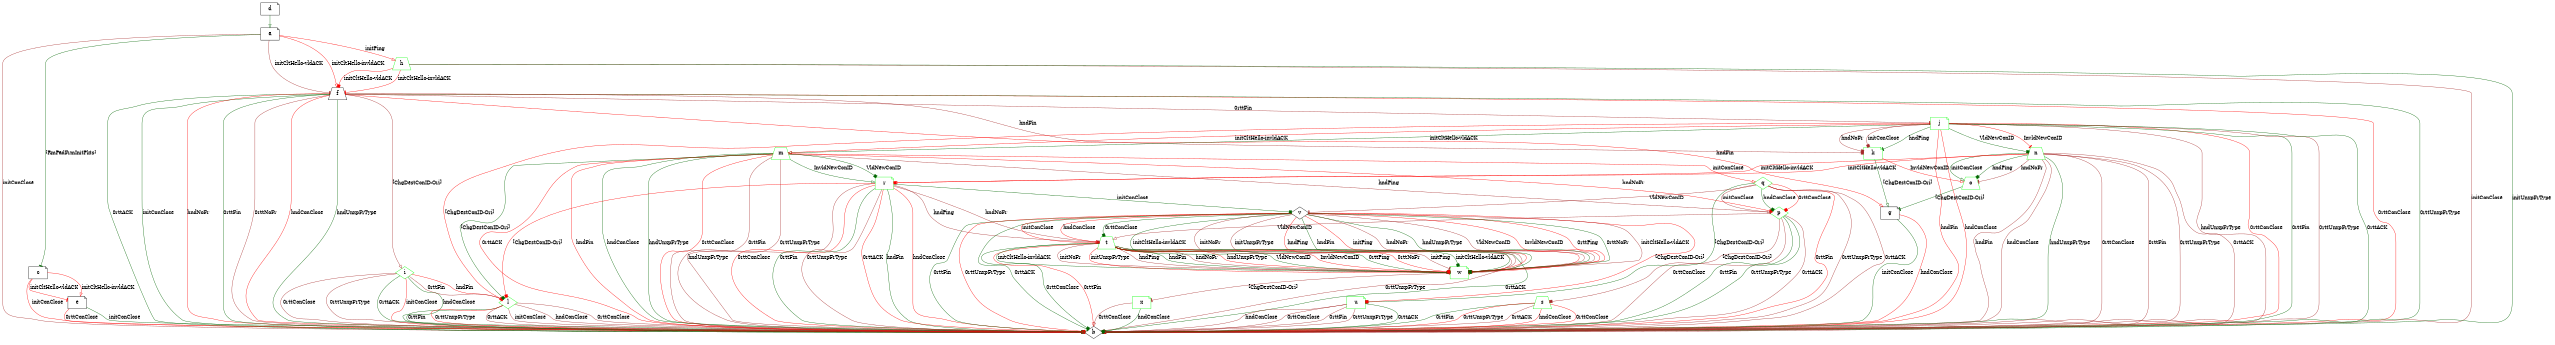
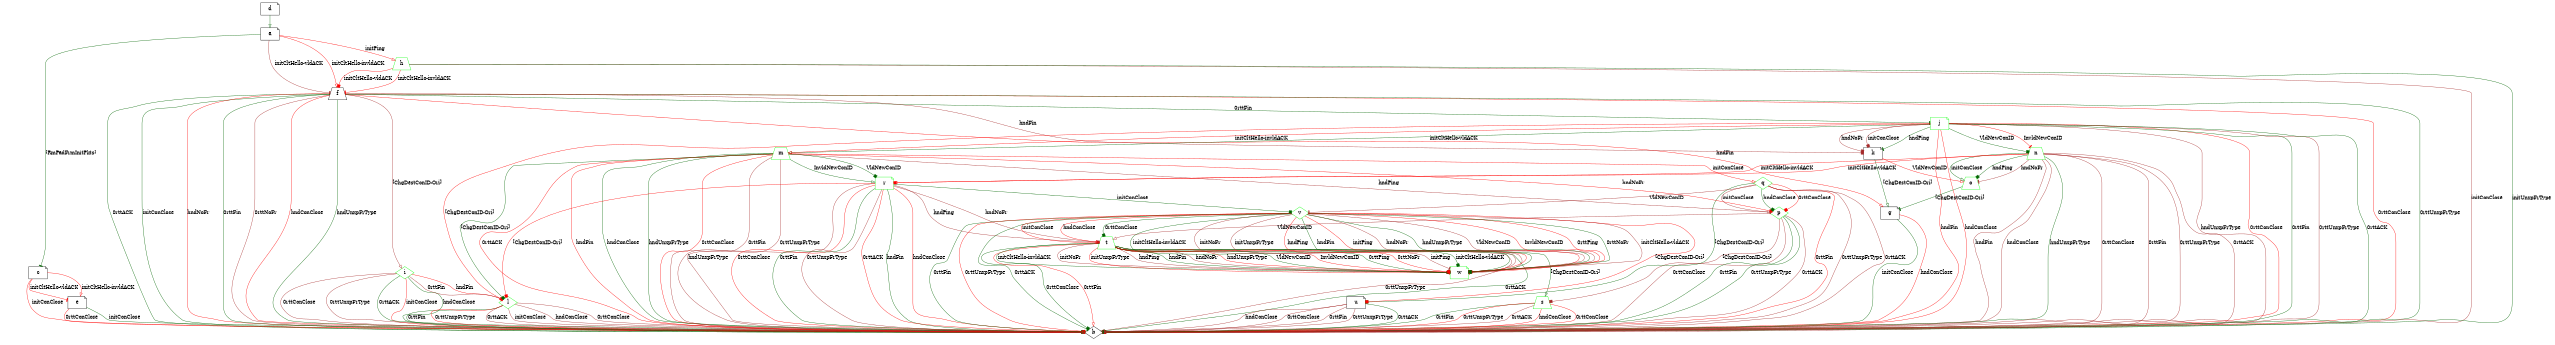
edge "f" -> "j": color brown -> darkgreen
node "k": color green -> black
edge "k" -> "o": label "InvldNewConID " -> "VldNewConID "
node "v": color black -> green
edge "t" -> "s": added, label "[ChgDestConID-Ori]"
node "x": removed
node "u": color green -> black
edge "a" -> "b": removed, label "initConClose"
